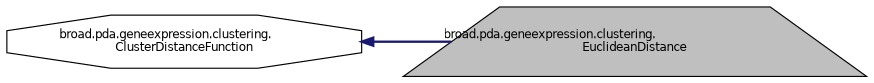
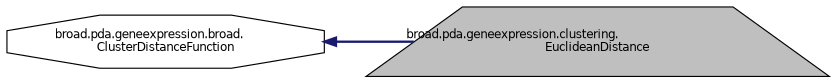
node "broad.pda.geneexpression.clustering. ClusterDistanceFunction": label "broad.pda.geneexpression.clustering. ClusterDistanceFunction" -> "broad.pda.geneexpression.broad. ClusterDistanceFunction"
